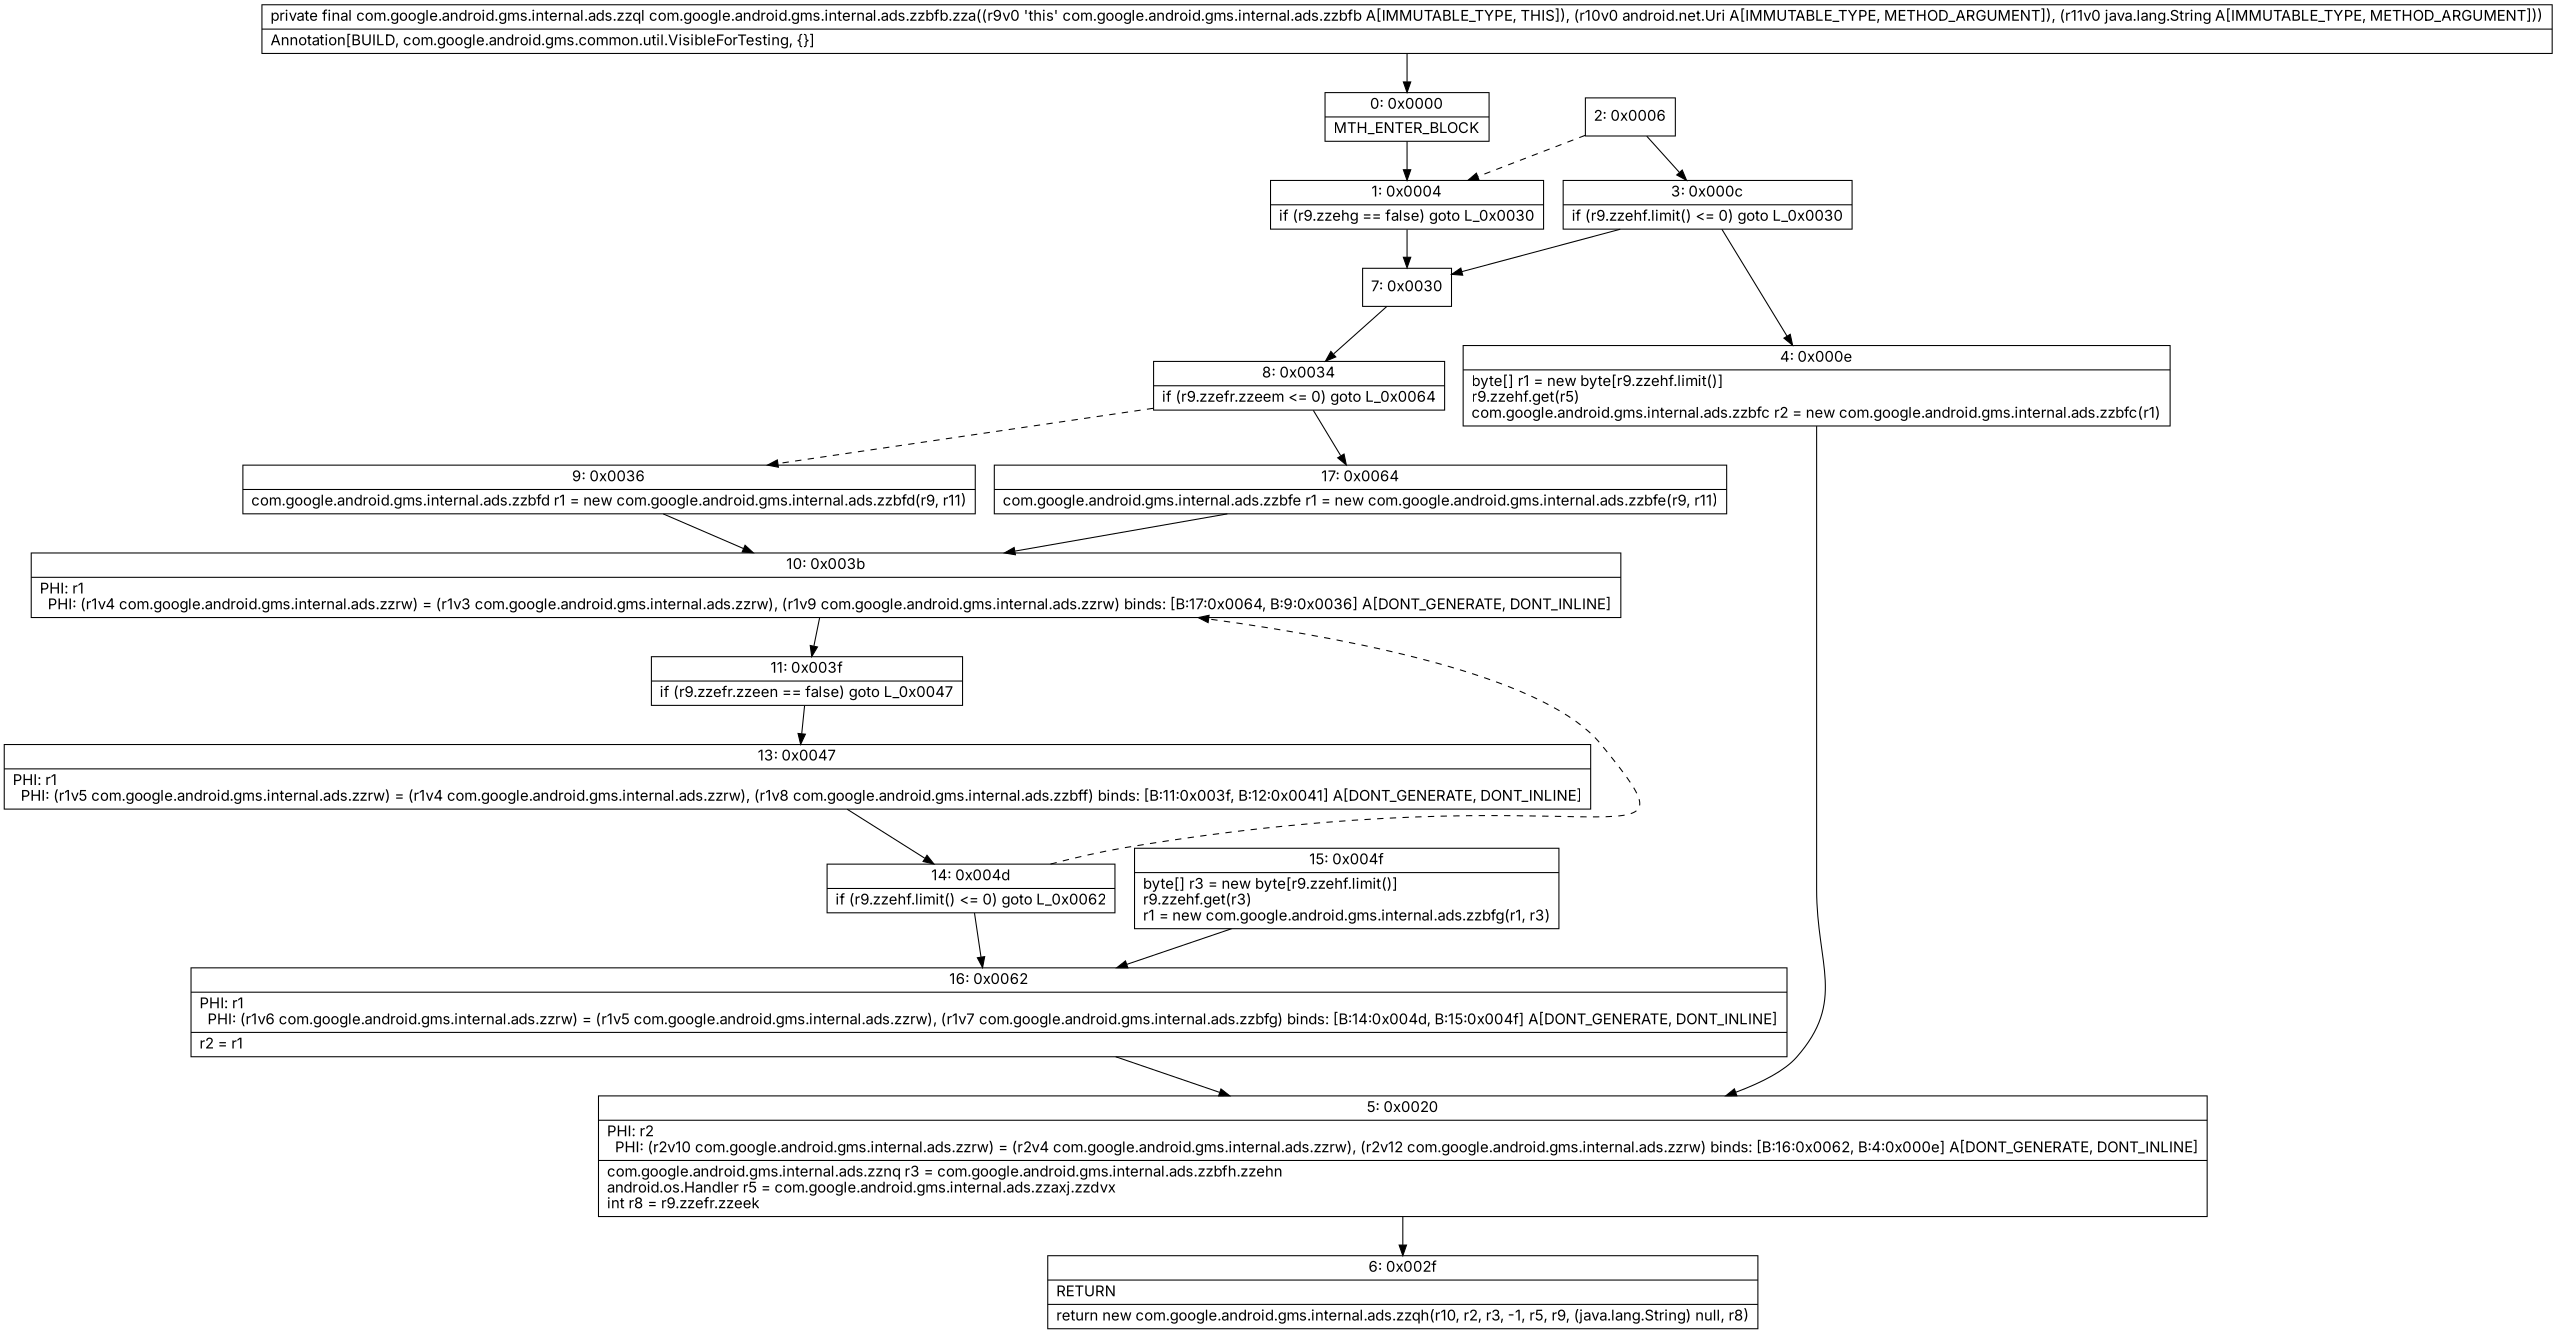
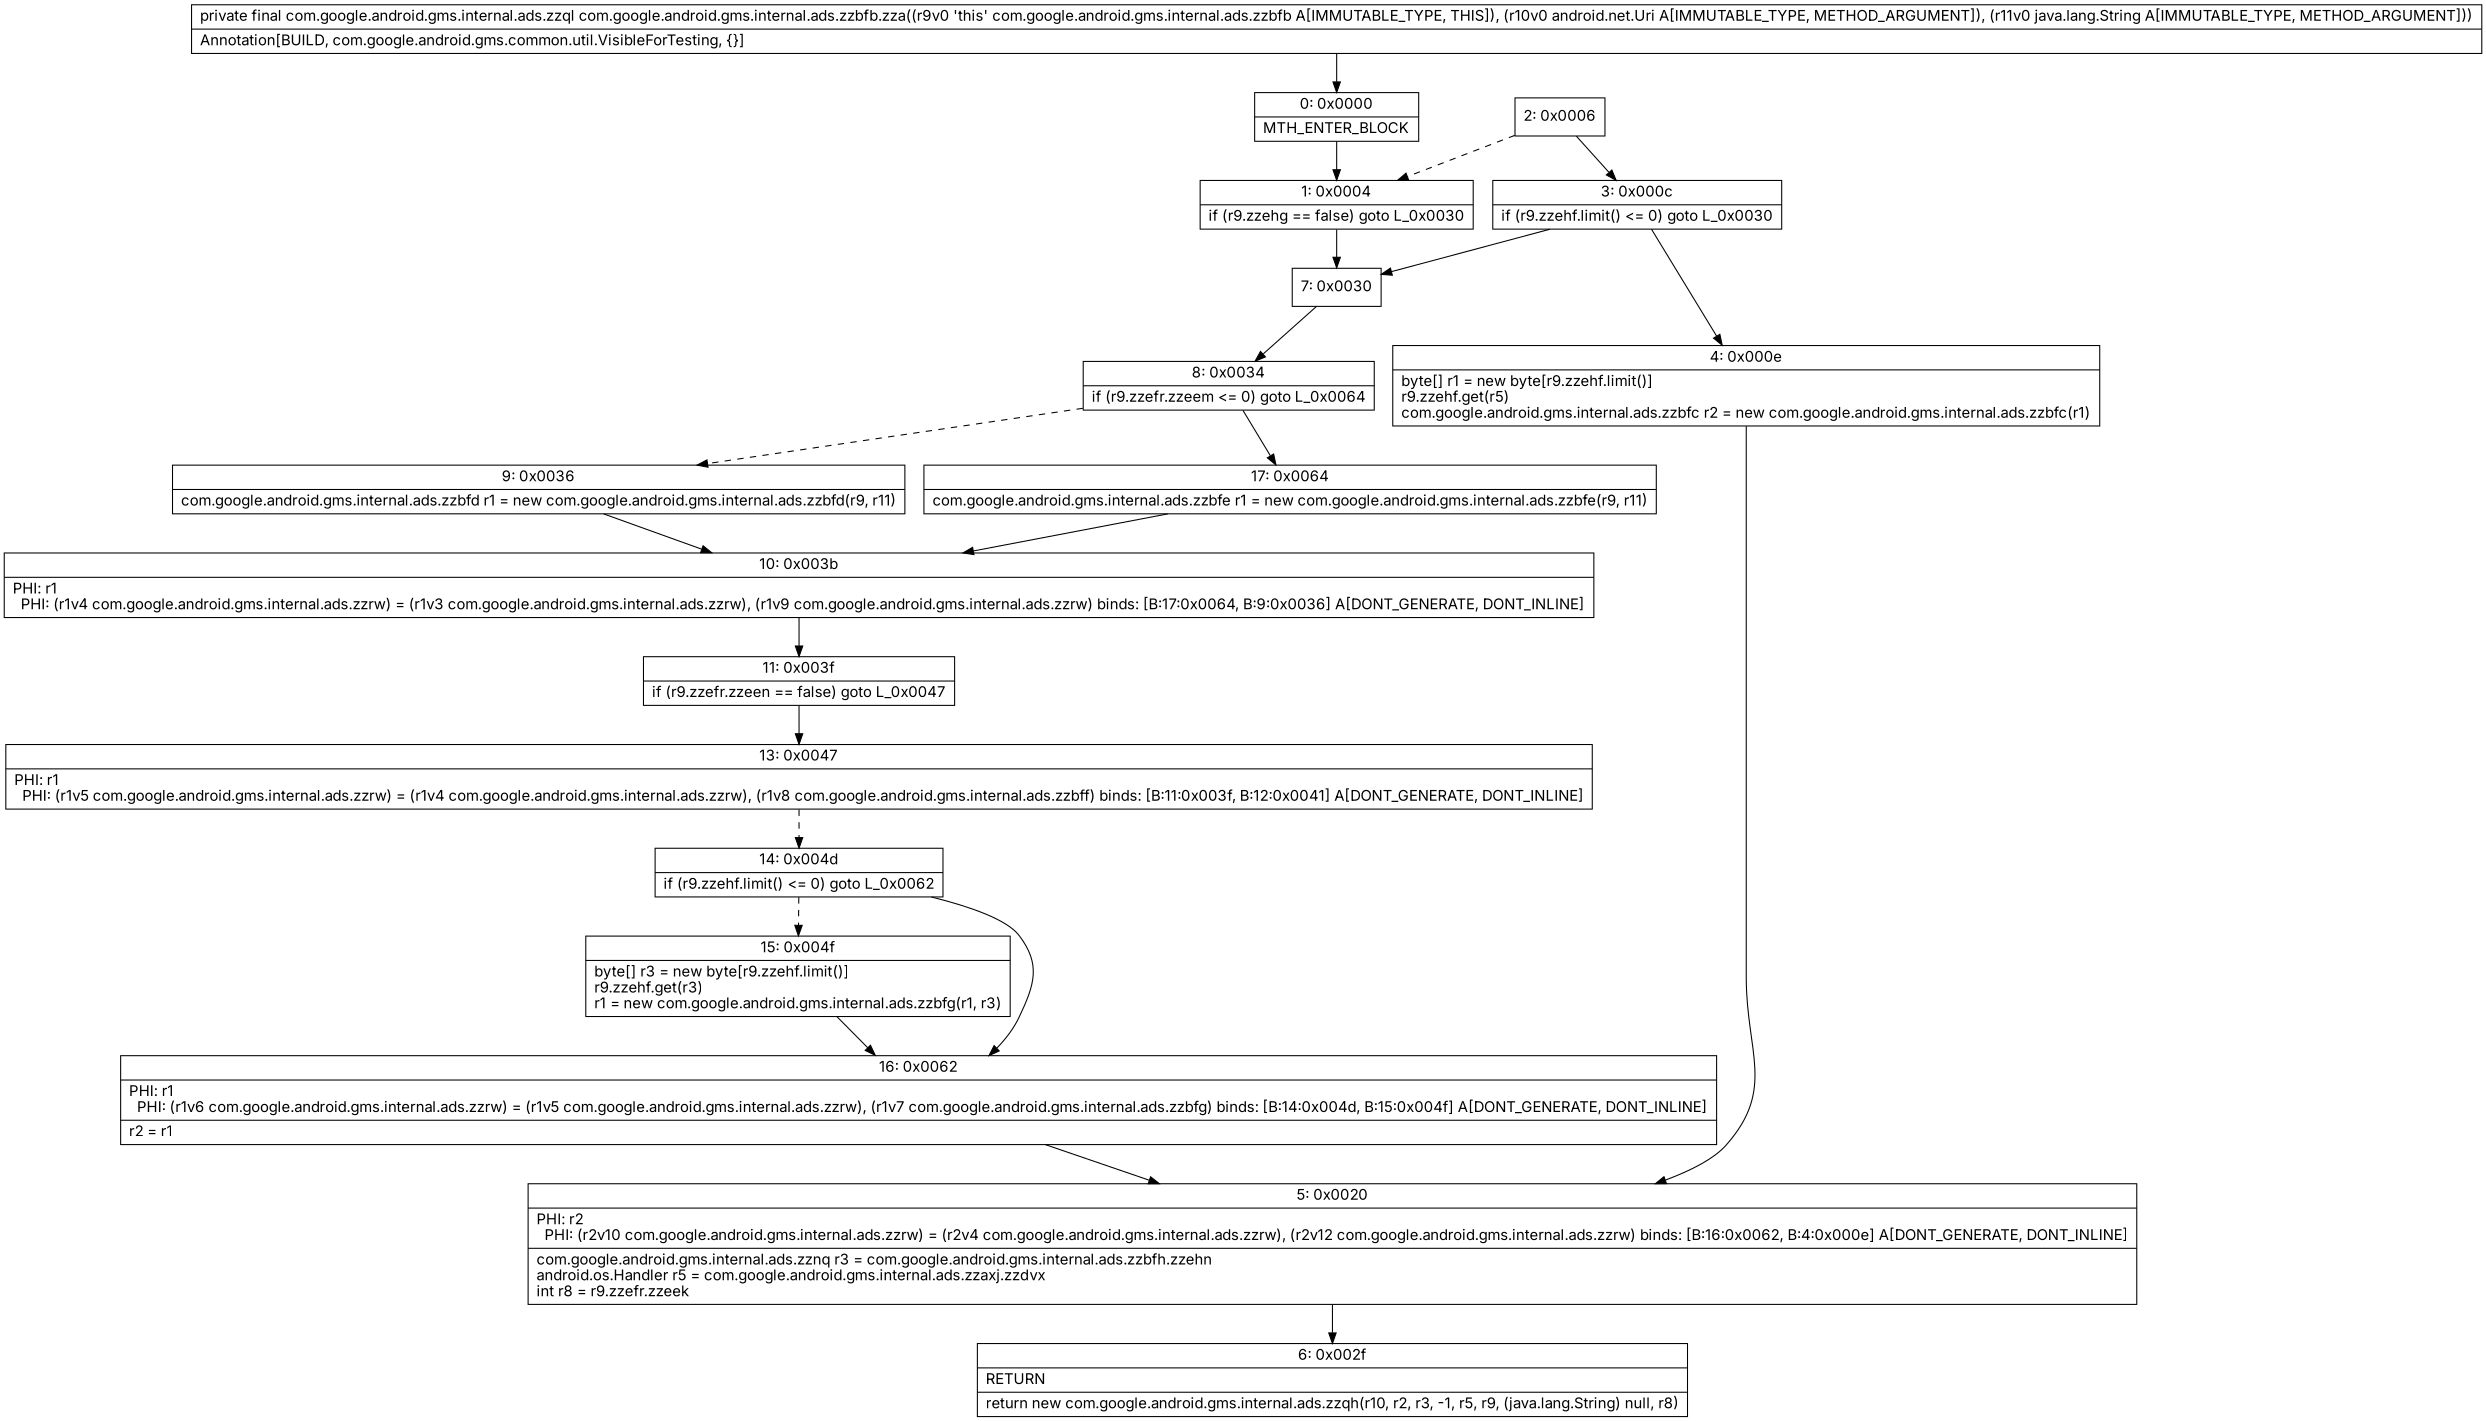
edge "14: 0x004d" -> "10: 0x003b": now "14: 0x004d" -> "15: 0x004f"
edge "13: 0x0047" -> "14: 0x004d": style solid -> dashed
